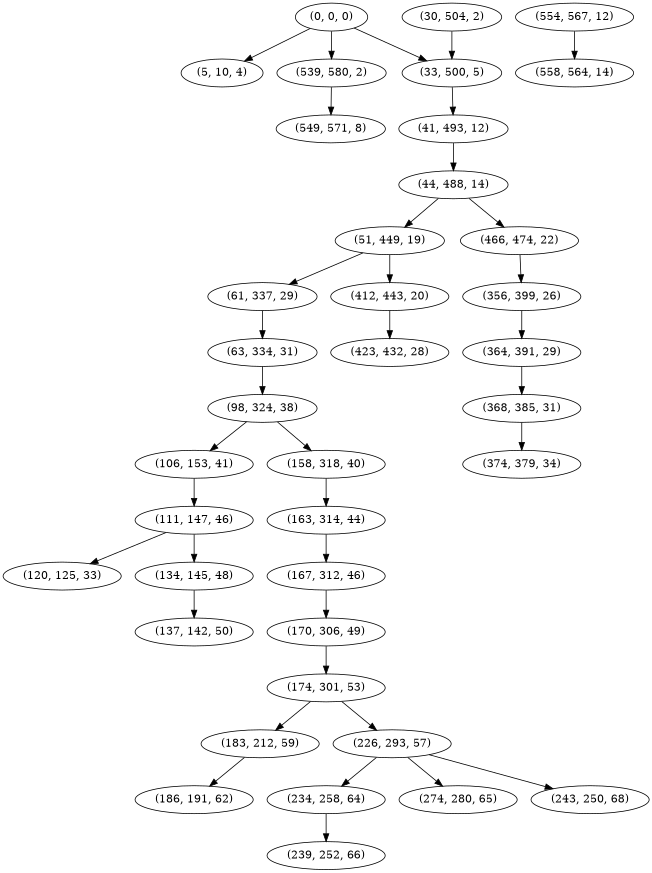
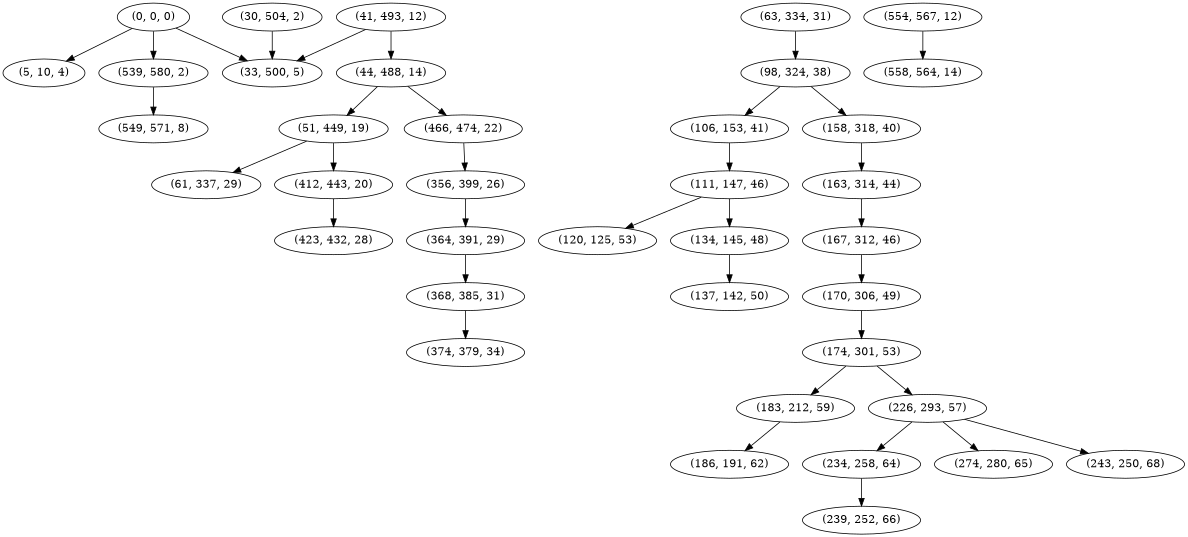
edge "(33, 500, 5)" -> "(41, 493, 12)": reversed
edge "(61, 337, 29)" -> "(63, 334, 31)": removed
node "(120, 125, 33)": label "(120, 125, 33)" -> "(120, 125, 53)"
